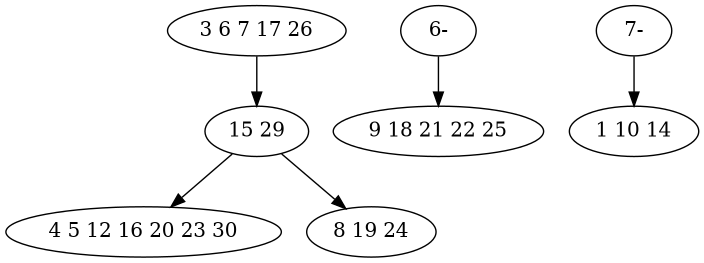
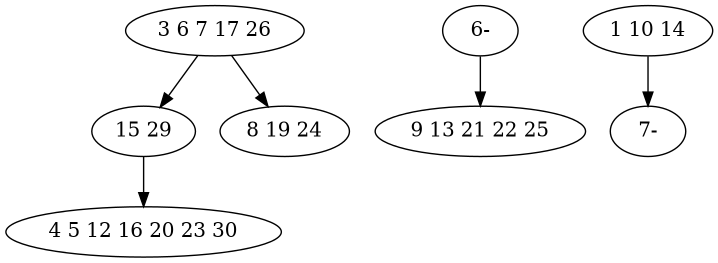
edge "7-" -> "1 10 14": reversed
node "9 18 21 22 25": label "9 18 21 22 25" -> "9 13 21 22 25"
edge "15 29" -> "8 19 24": now "3 6 7 17 26" -> "8 19 24"
